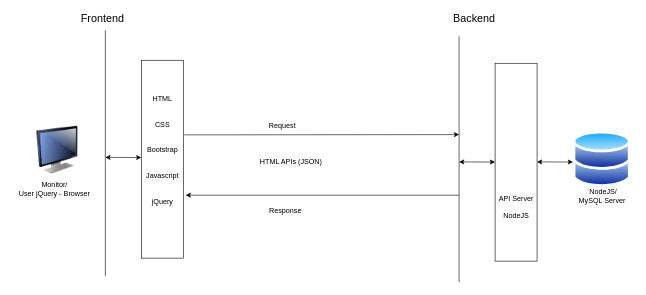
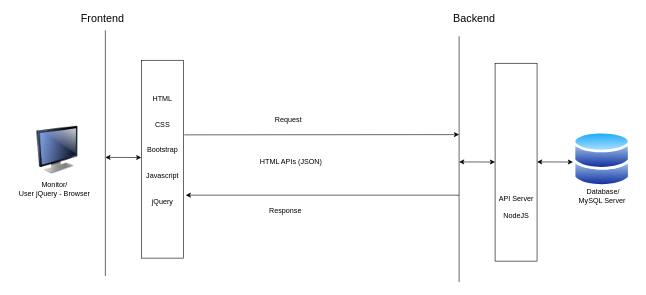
node "Request": moved (282, 126) -> (288, 120)
node "NodeJS/ MySQL Server": label "NodeJS/ MySQL Server" -> "Database/ MySQL Server"
